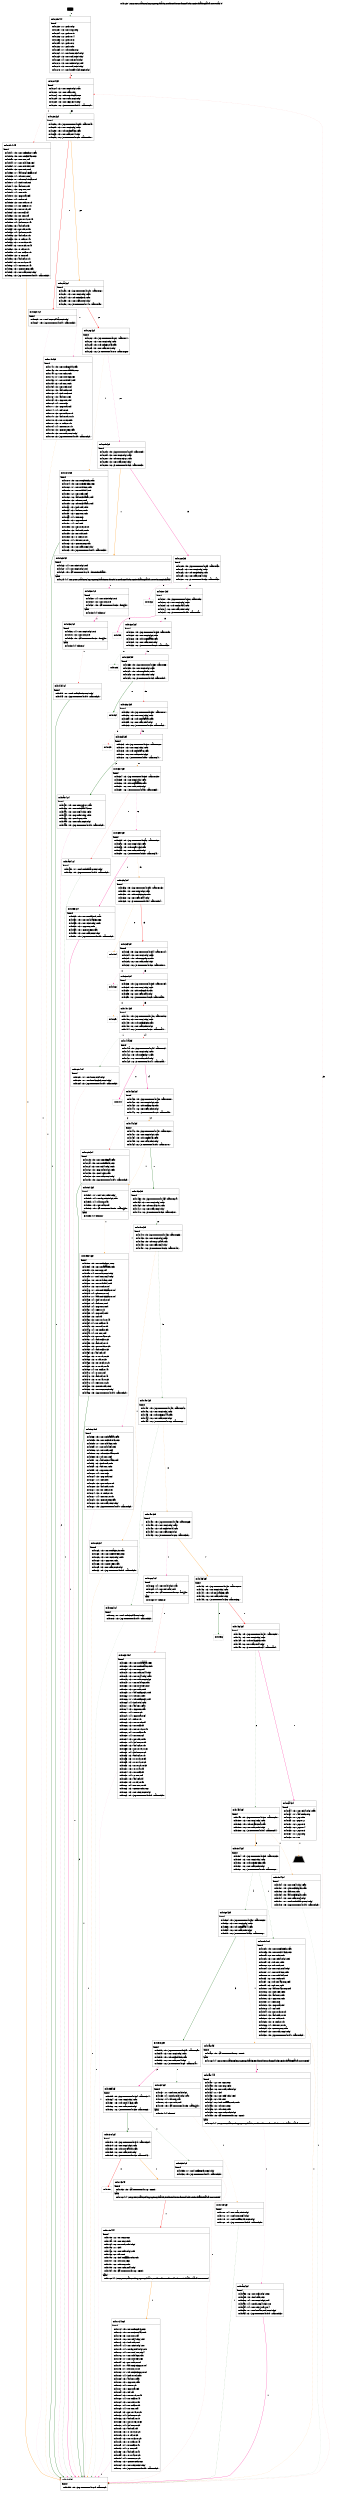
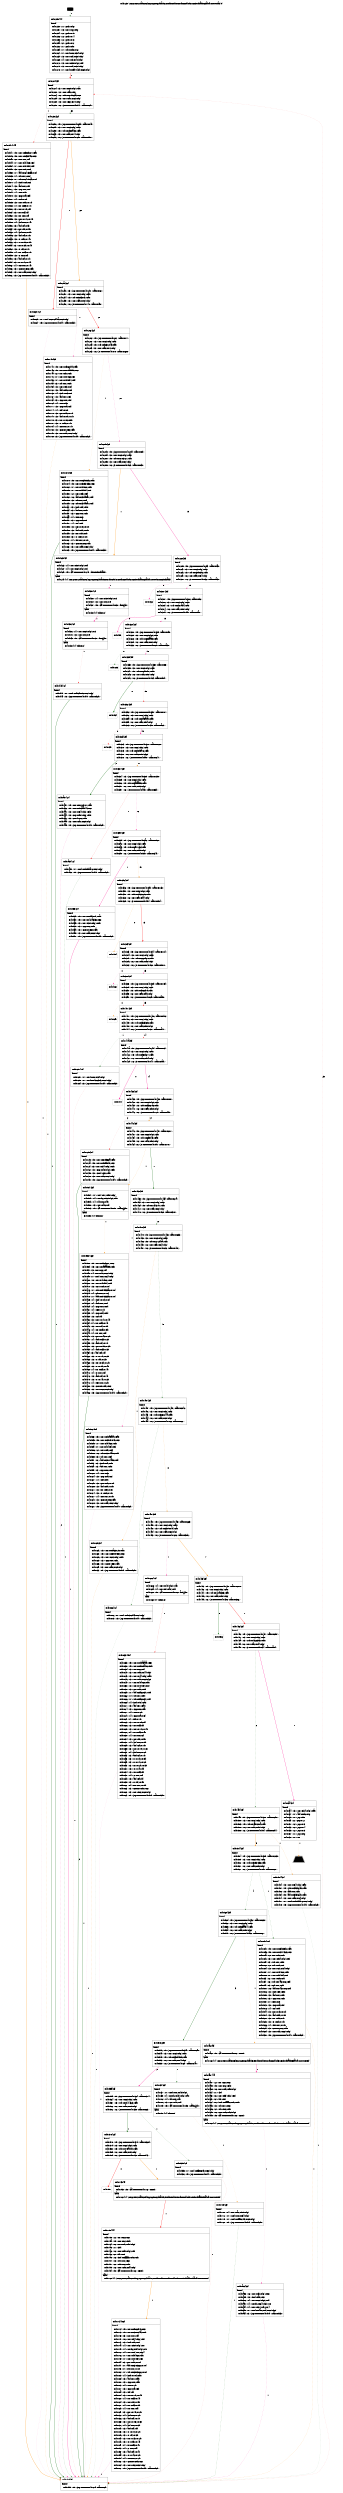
edge "0x401ae3 [33]" -> "0x401d7b [5]": style bold -> dashed
